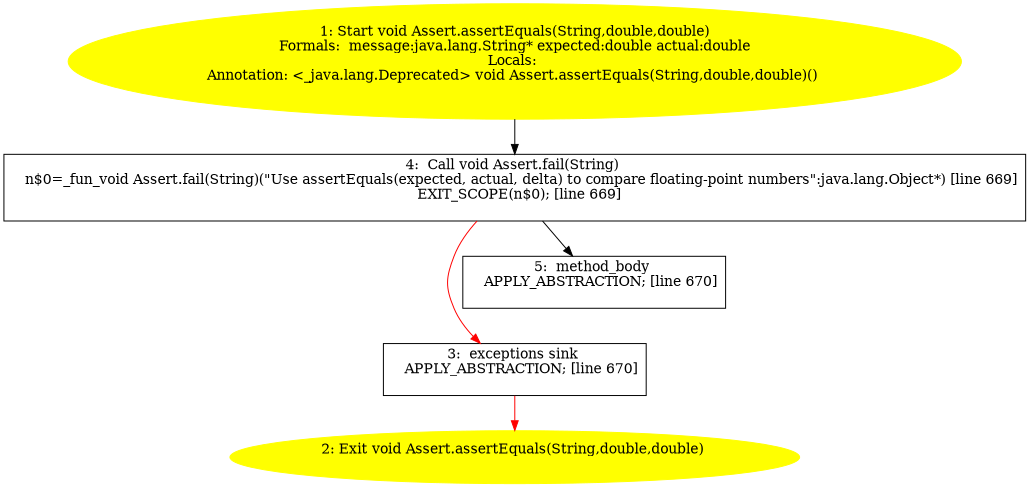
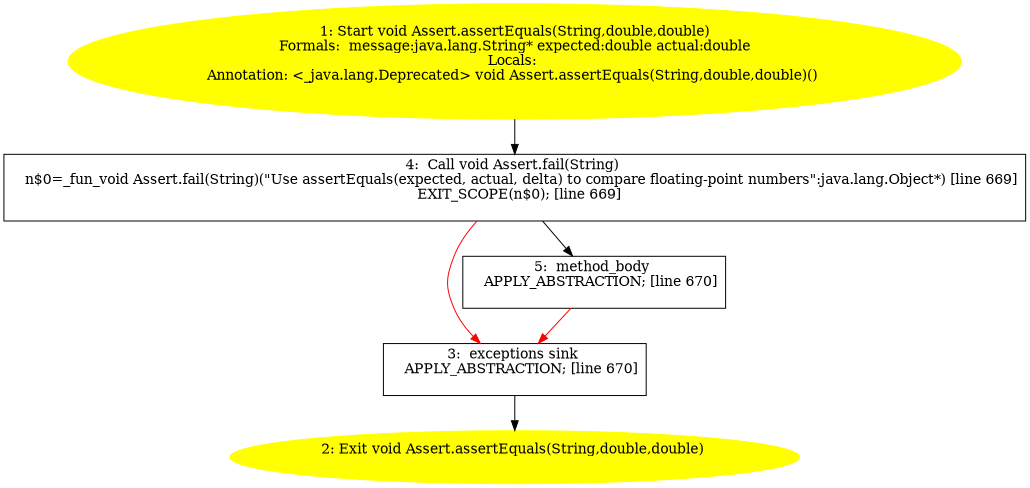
edge "5:  method_body APPLY_ABSTRACTION; [line 670]" -> "3:  exceptions sink APPLY_ABSTRACTION; [line 670]": added
edge "3:  exceptions sink APPLY_ABSTRACTION; [line 670]" -> "2: Exit void Assert.assertEquals(String,double,double)": color red -> black
